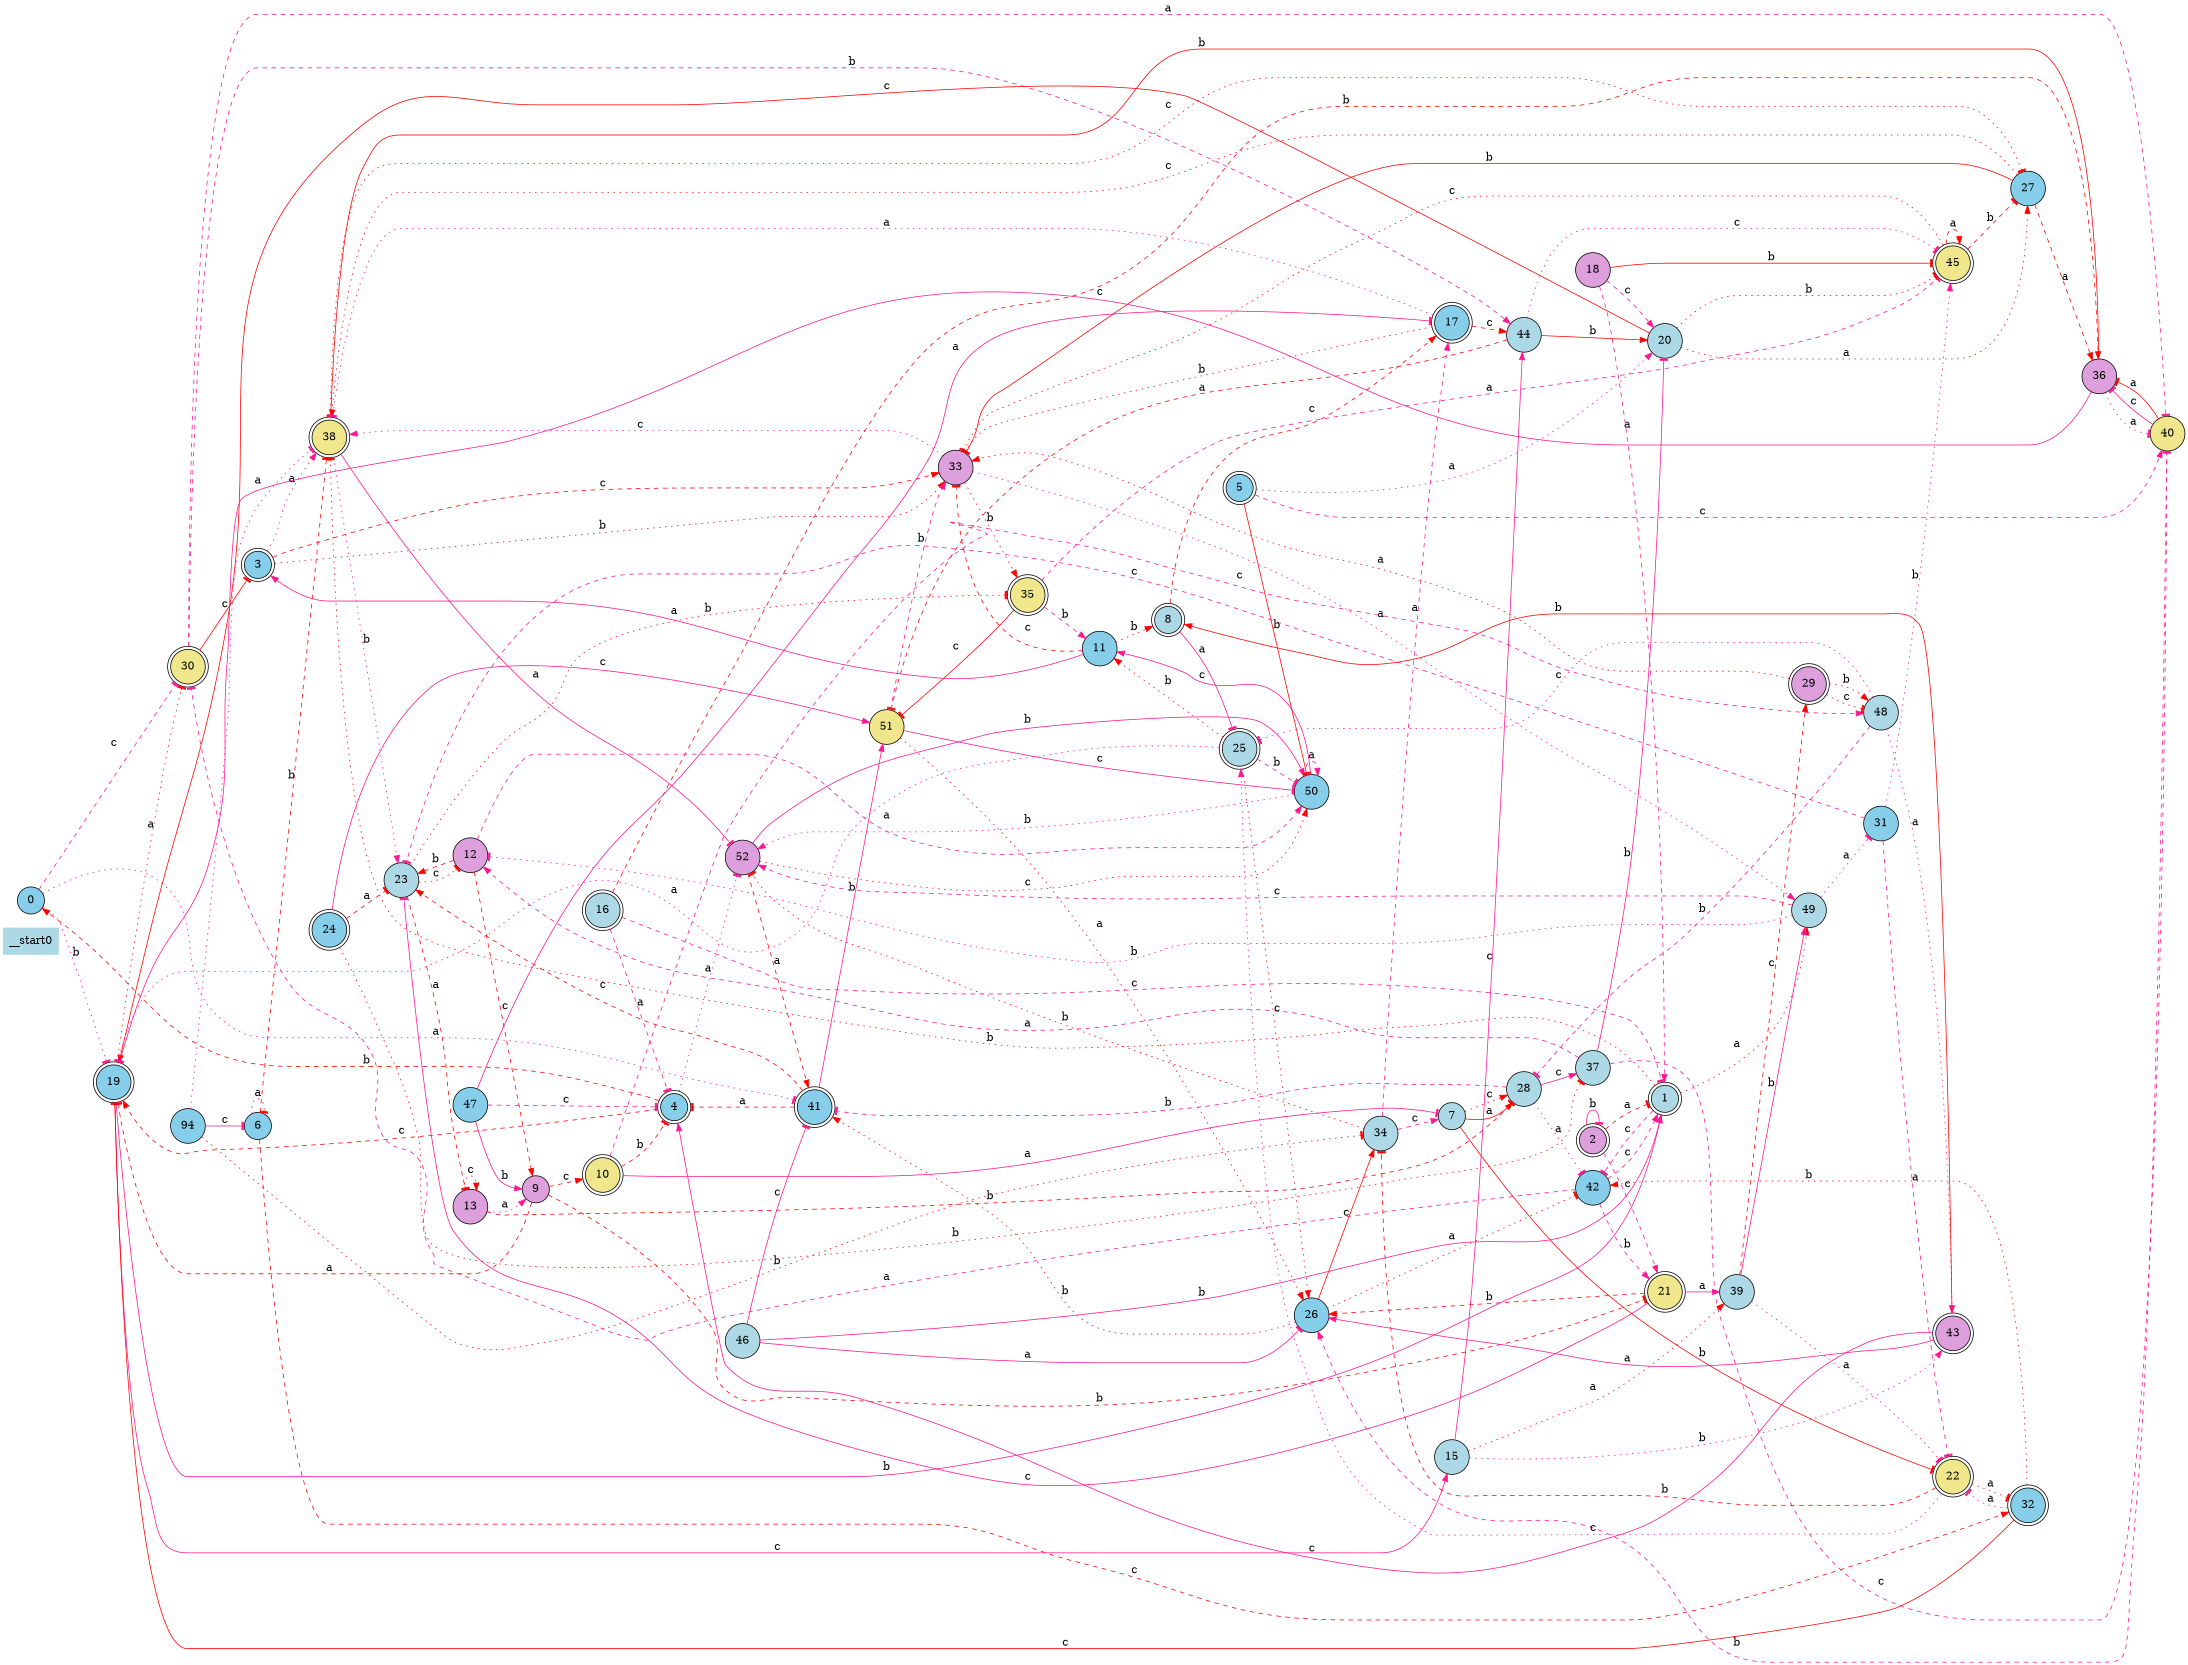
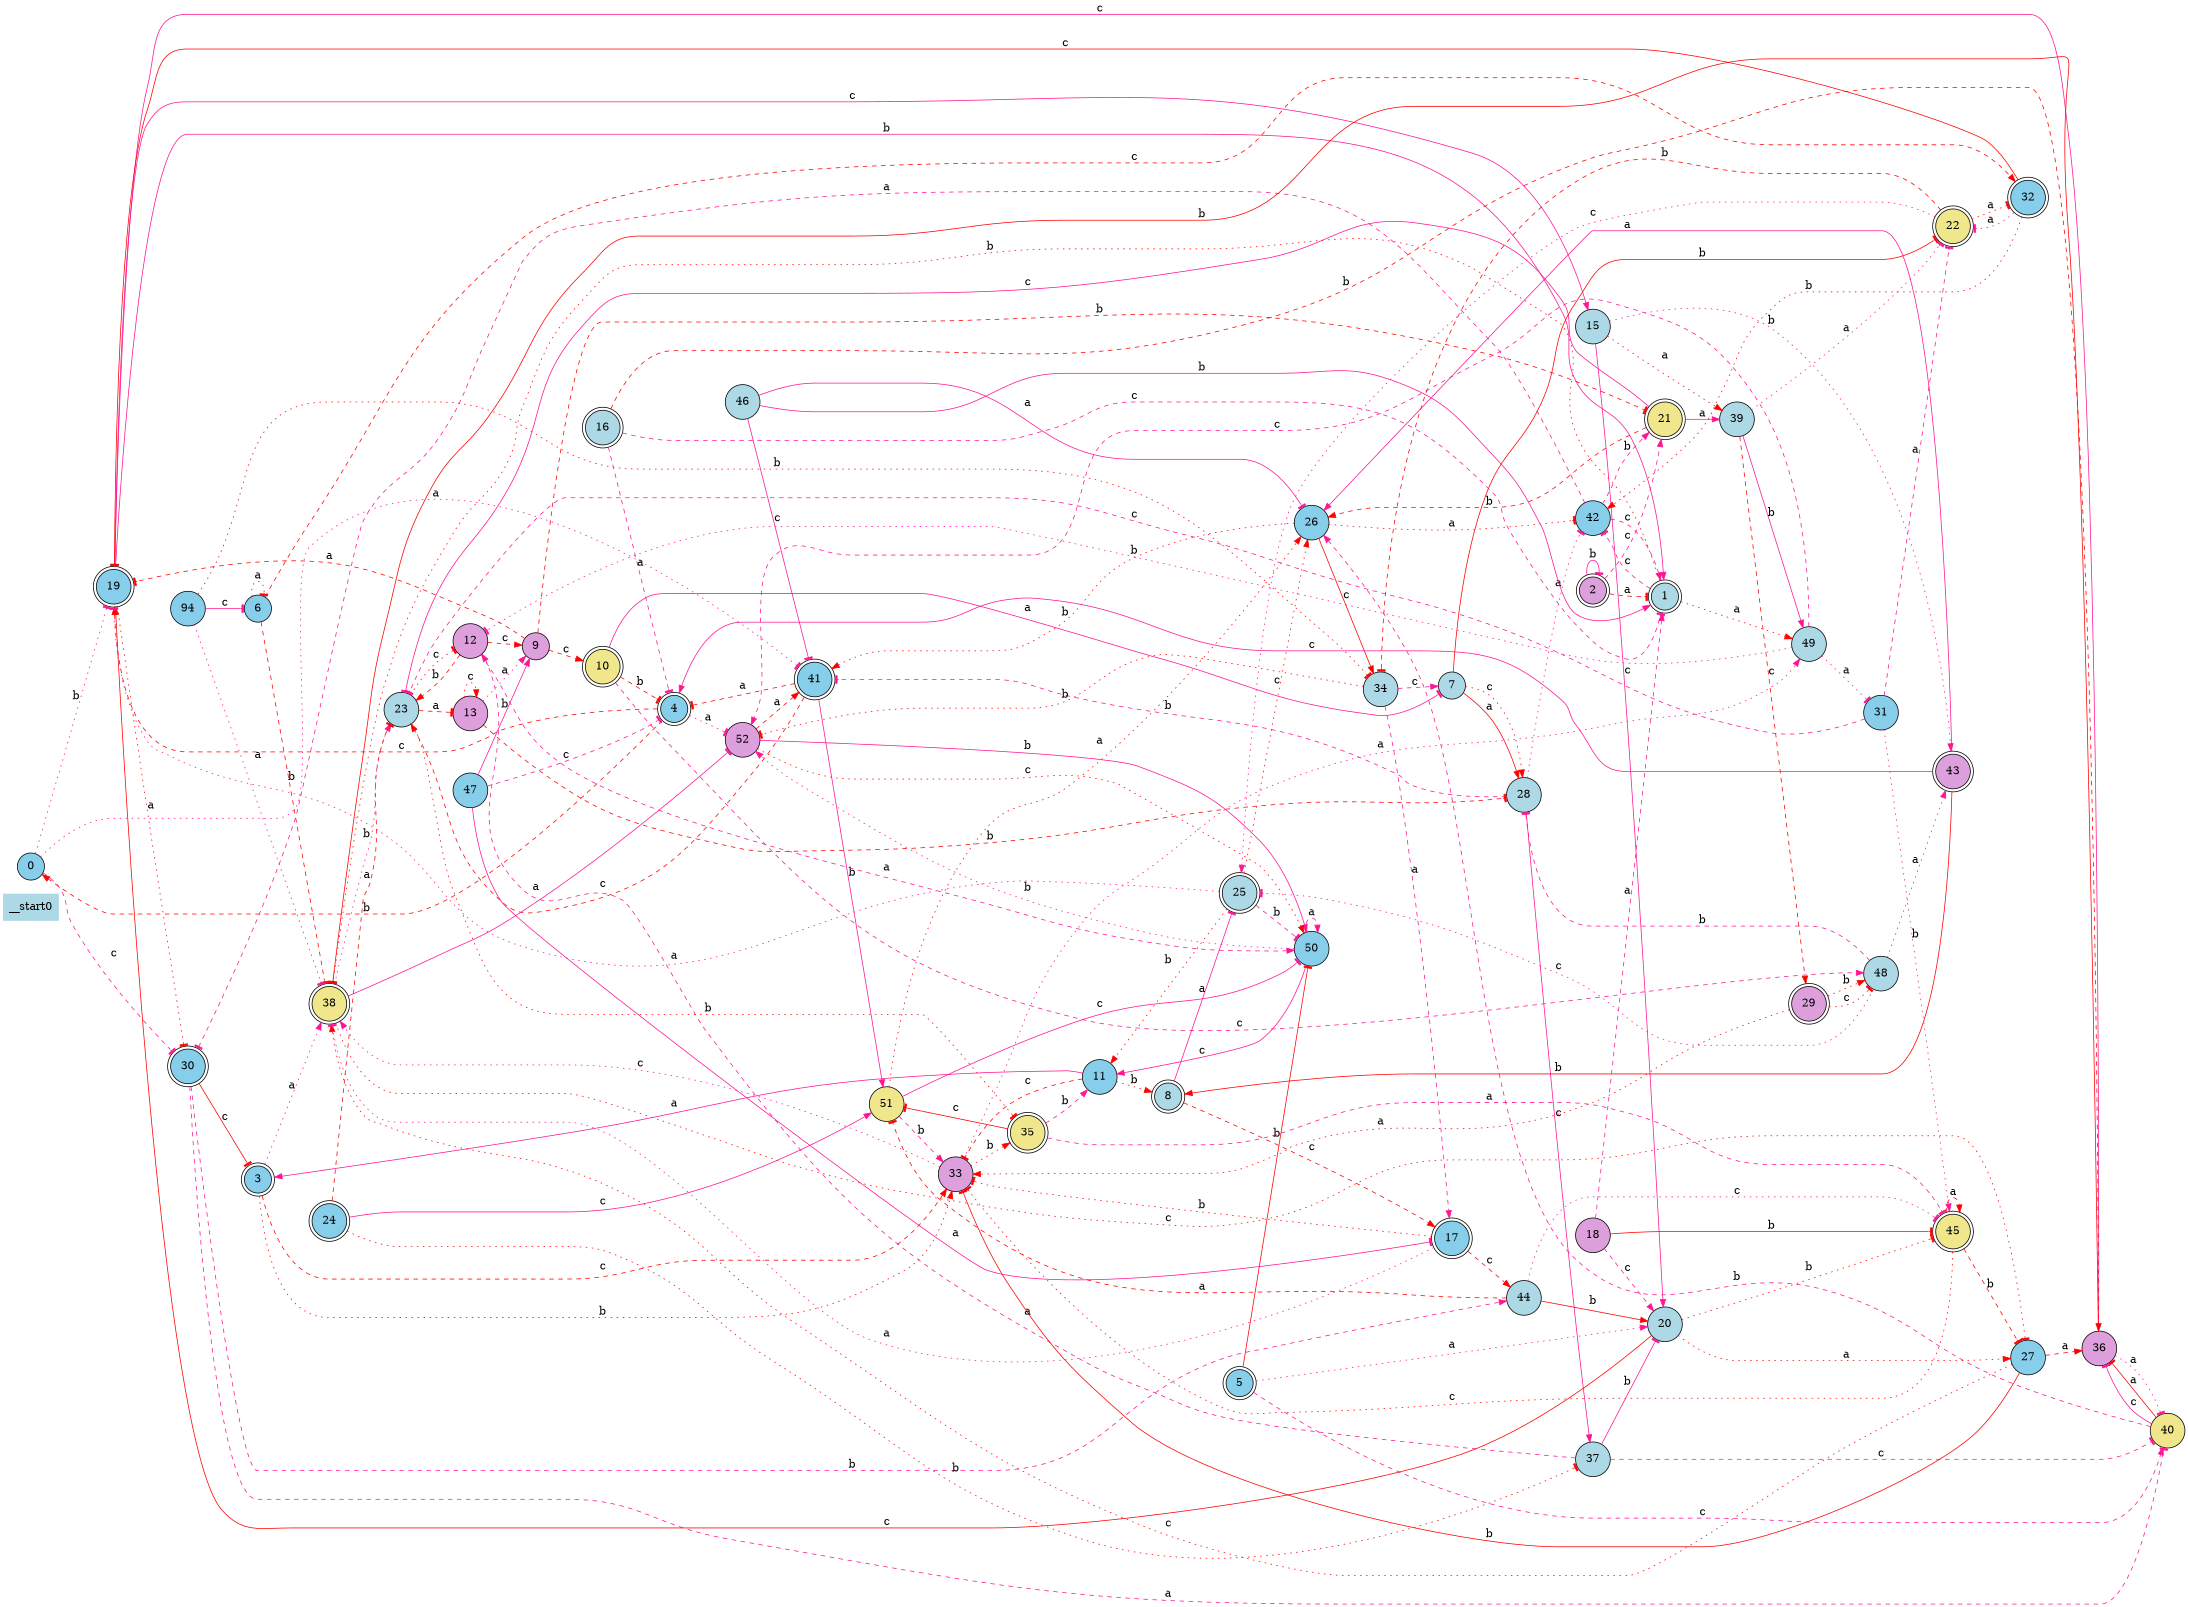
node "30": fillcolor khaki -> skyblue
edge "15" -> "44": now "15" -> "20"
